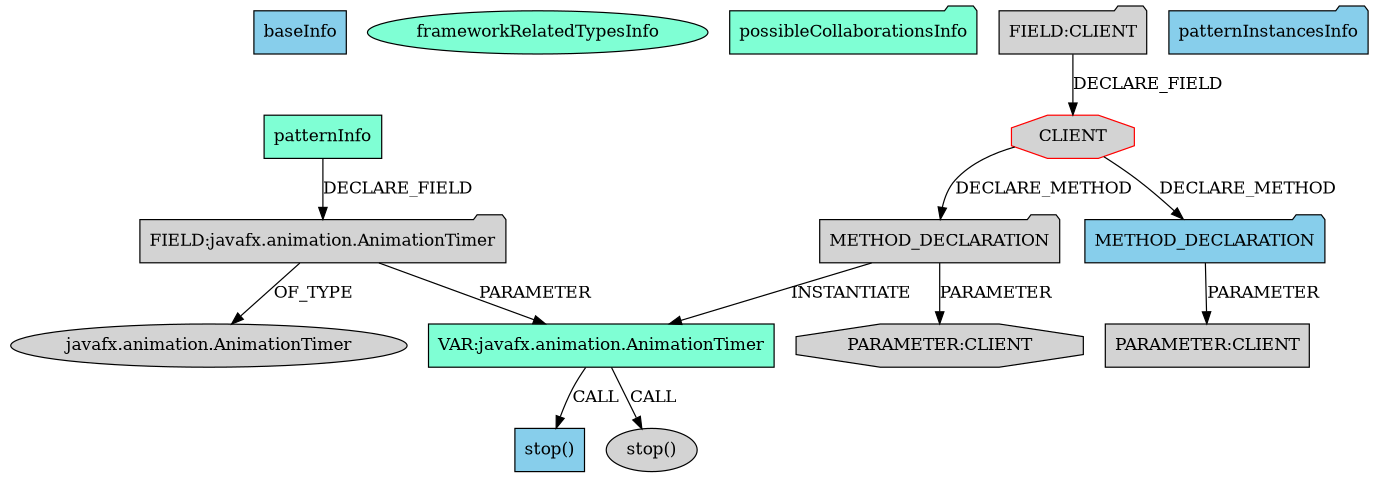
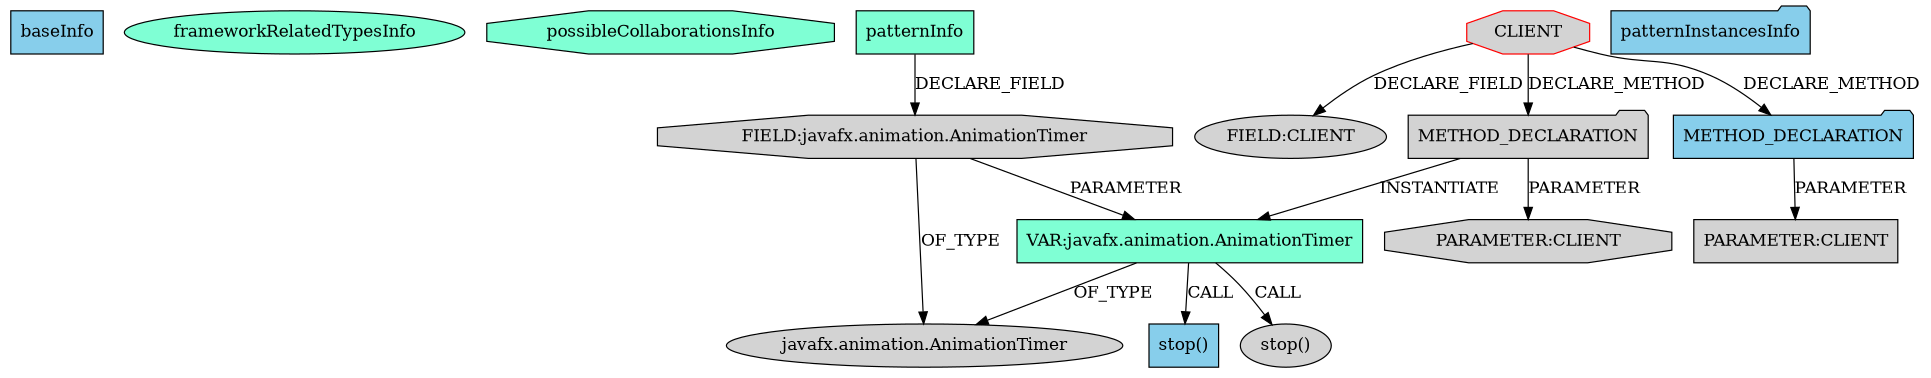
node "possibleCollaborationsInfo": shape folder -> octagon
node "FIELD:CLIENT": shape folder -> ellipse
edge "FIELD:CLIENT" -> "CLIENT": reversed
node "FIELD:javafx.animation.AnimationTimer": shape folder -> octagon
edge "VAR:javafx.animation.AnimationTimer" -> "javafx.animation.AnimationTimer": added, label "OF_TYPE"
